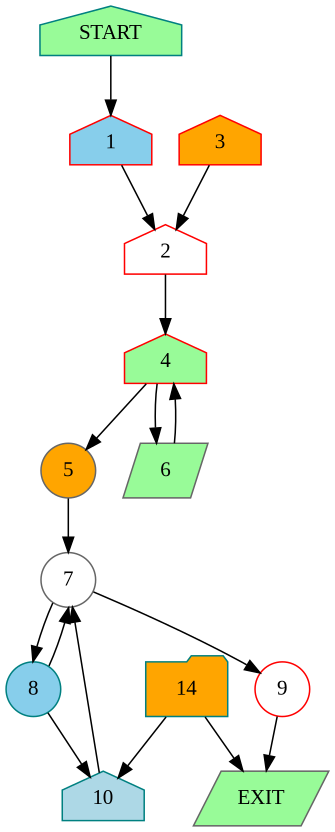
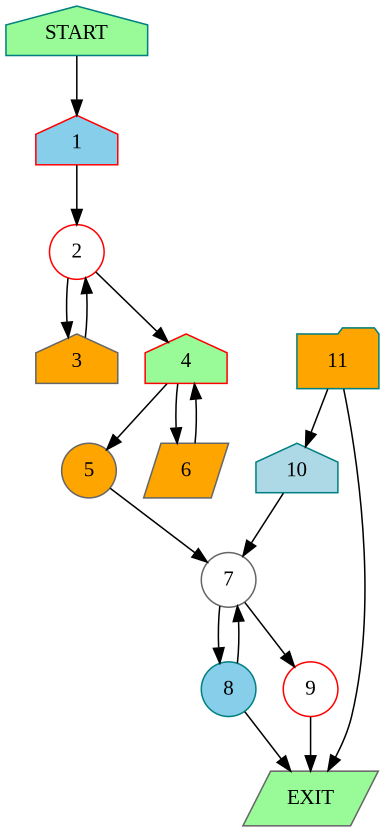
node "3": color red -> gray40
node "2": shape house -> circle
edge "2" -> "3": added
node "6": fillcolor palegreen -> orange
node "14": label "14" -> "11"
edge "8" -> "10": now "8" -> "EXIT"
